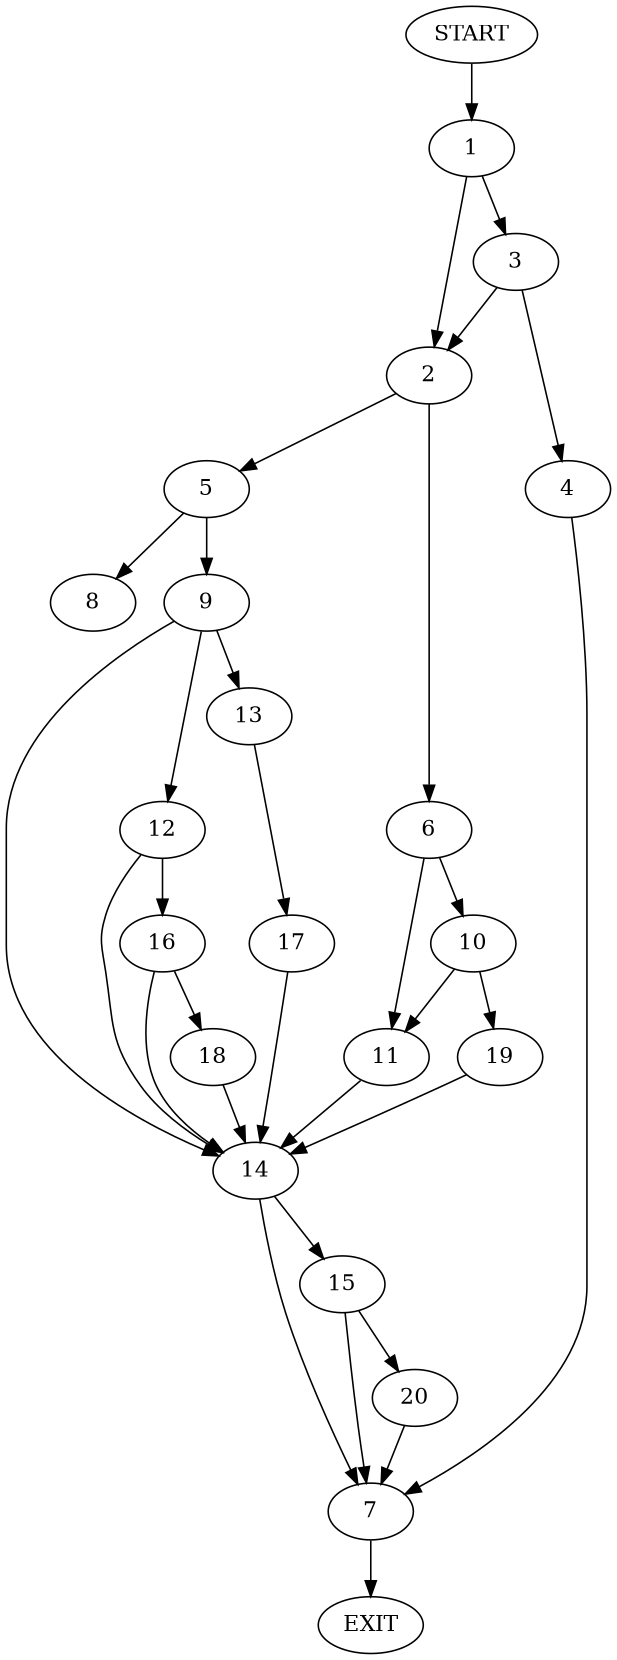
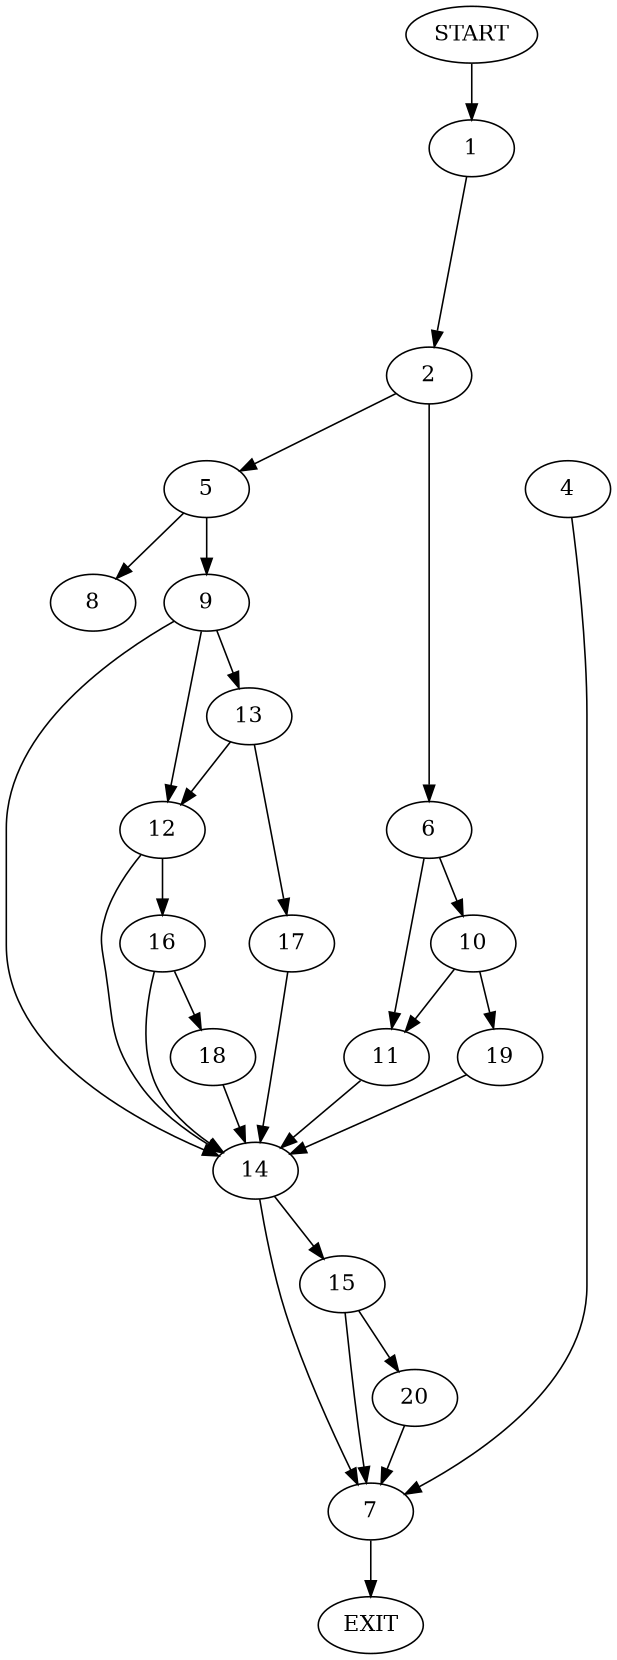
node "3": removed
edge "13" -> "12": added
